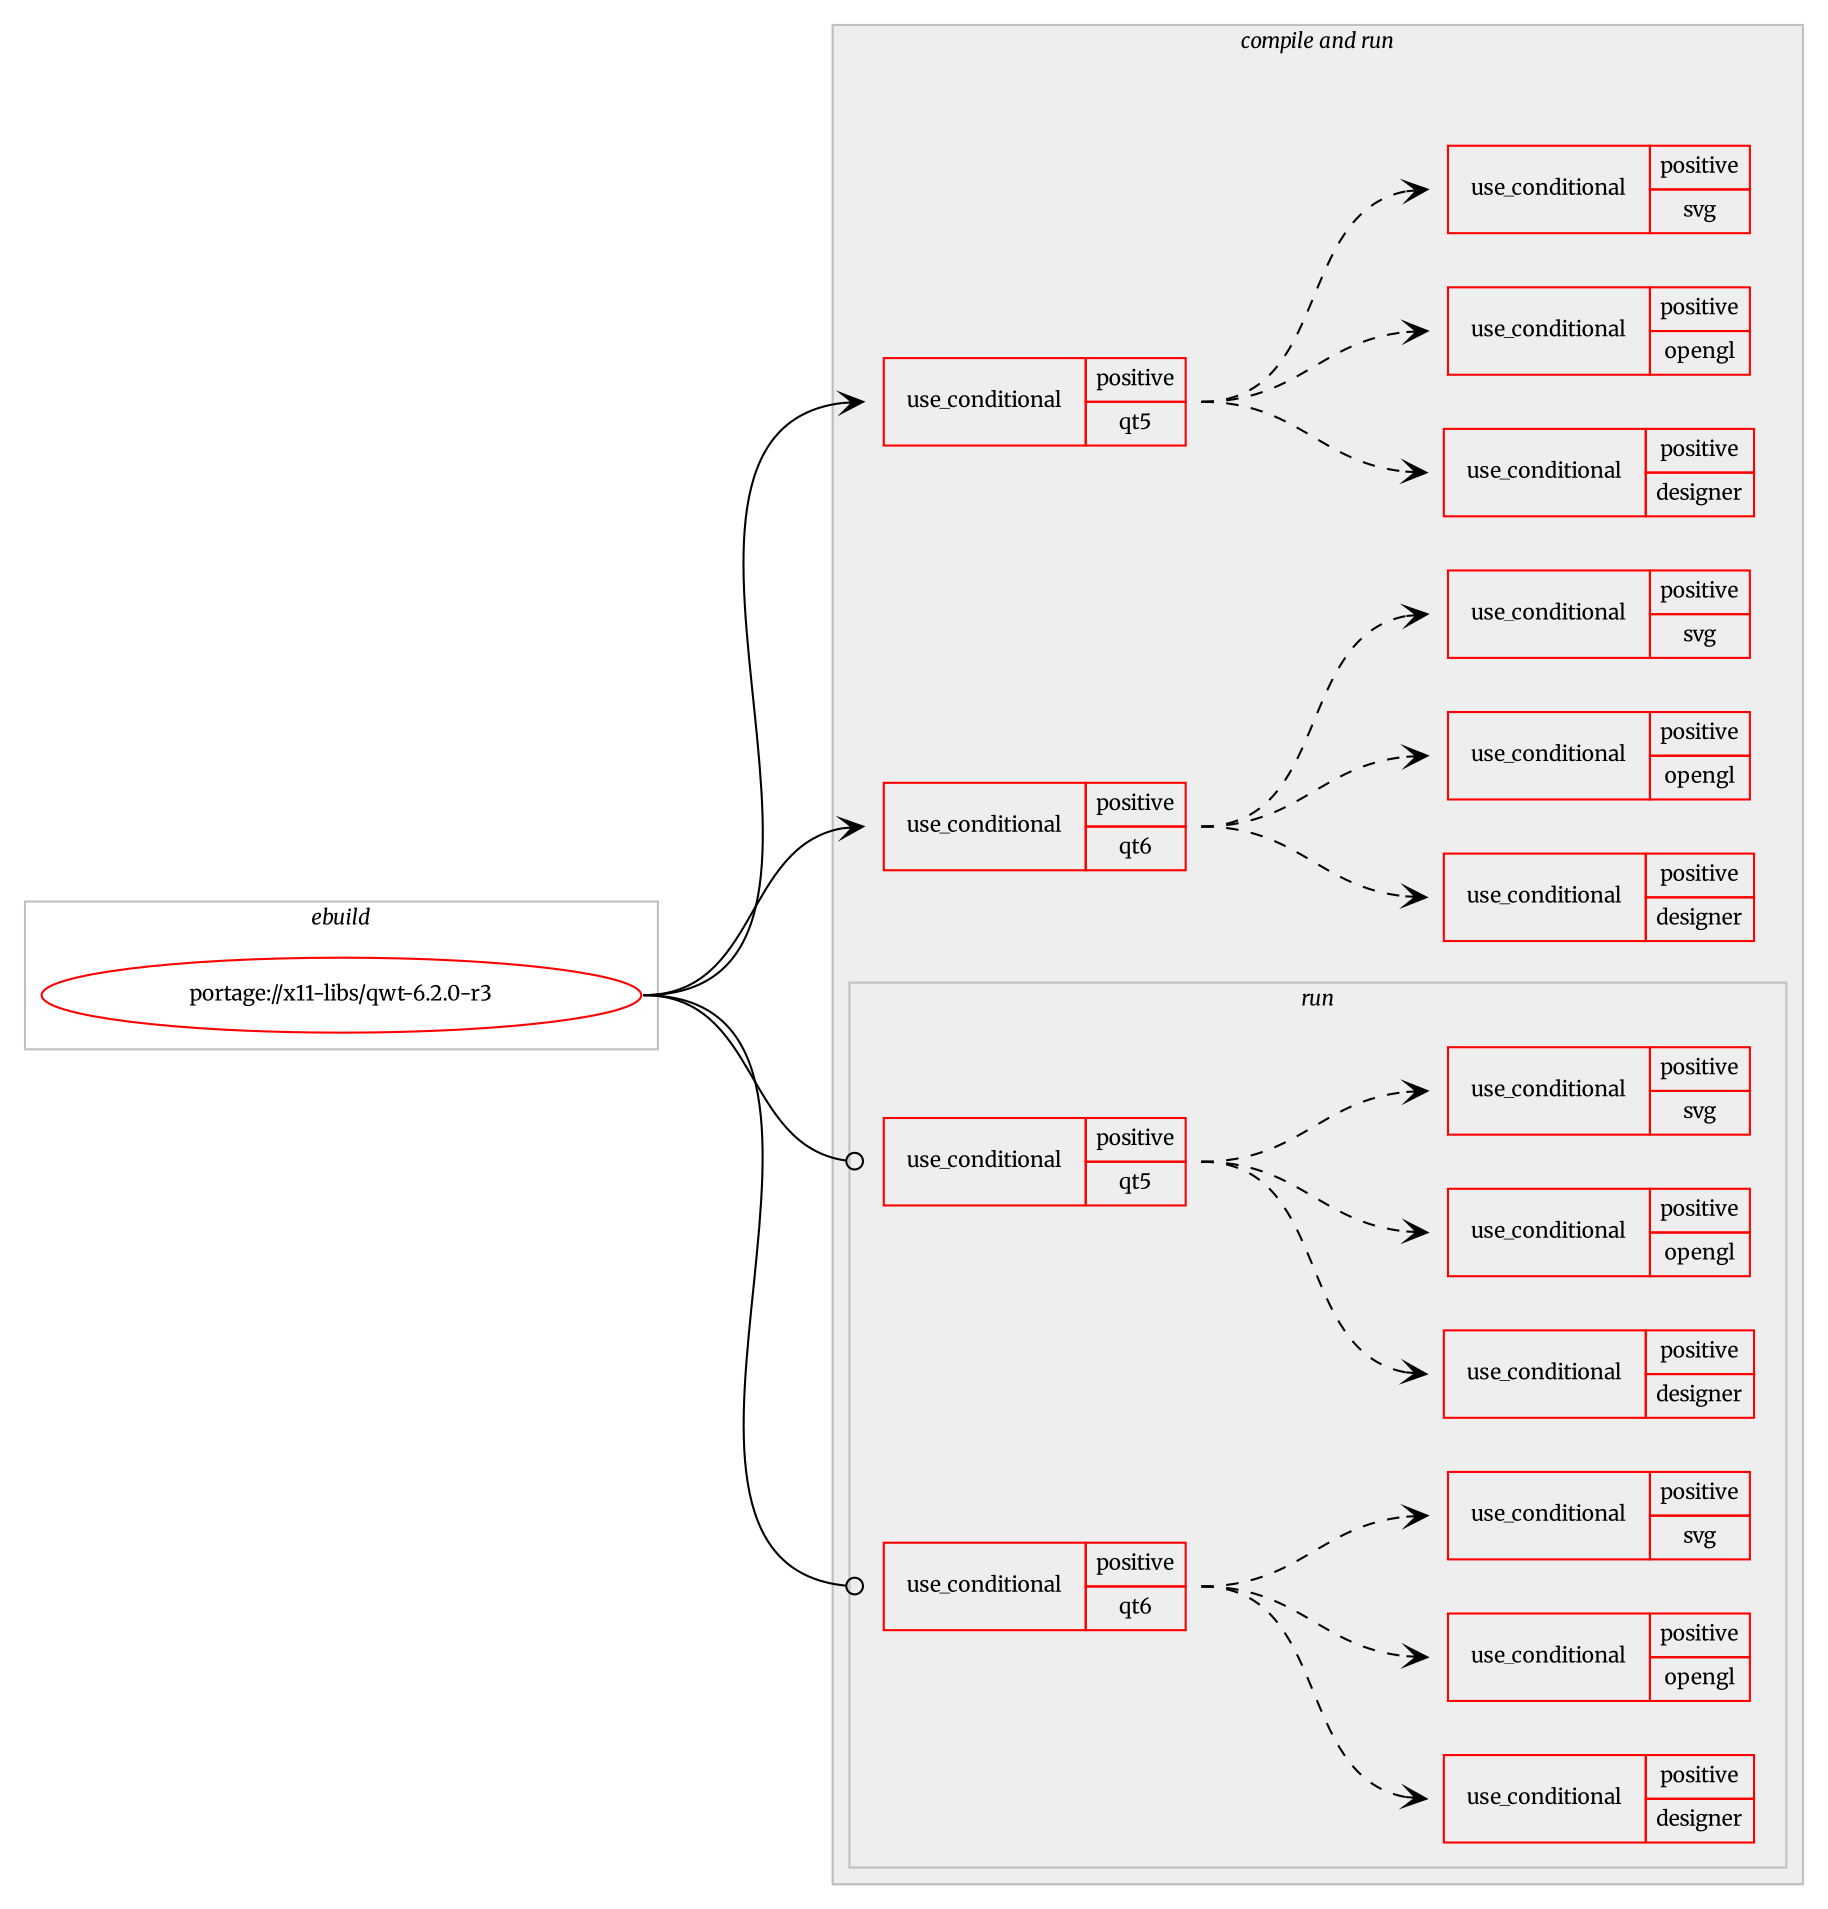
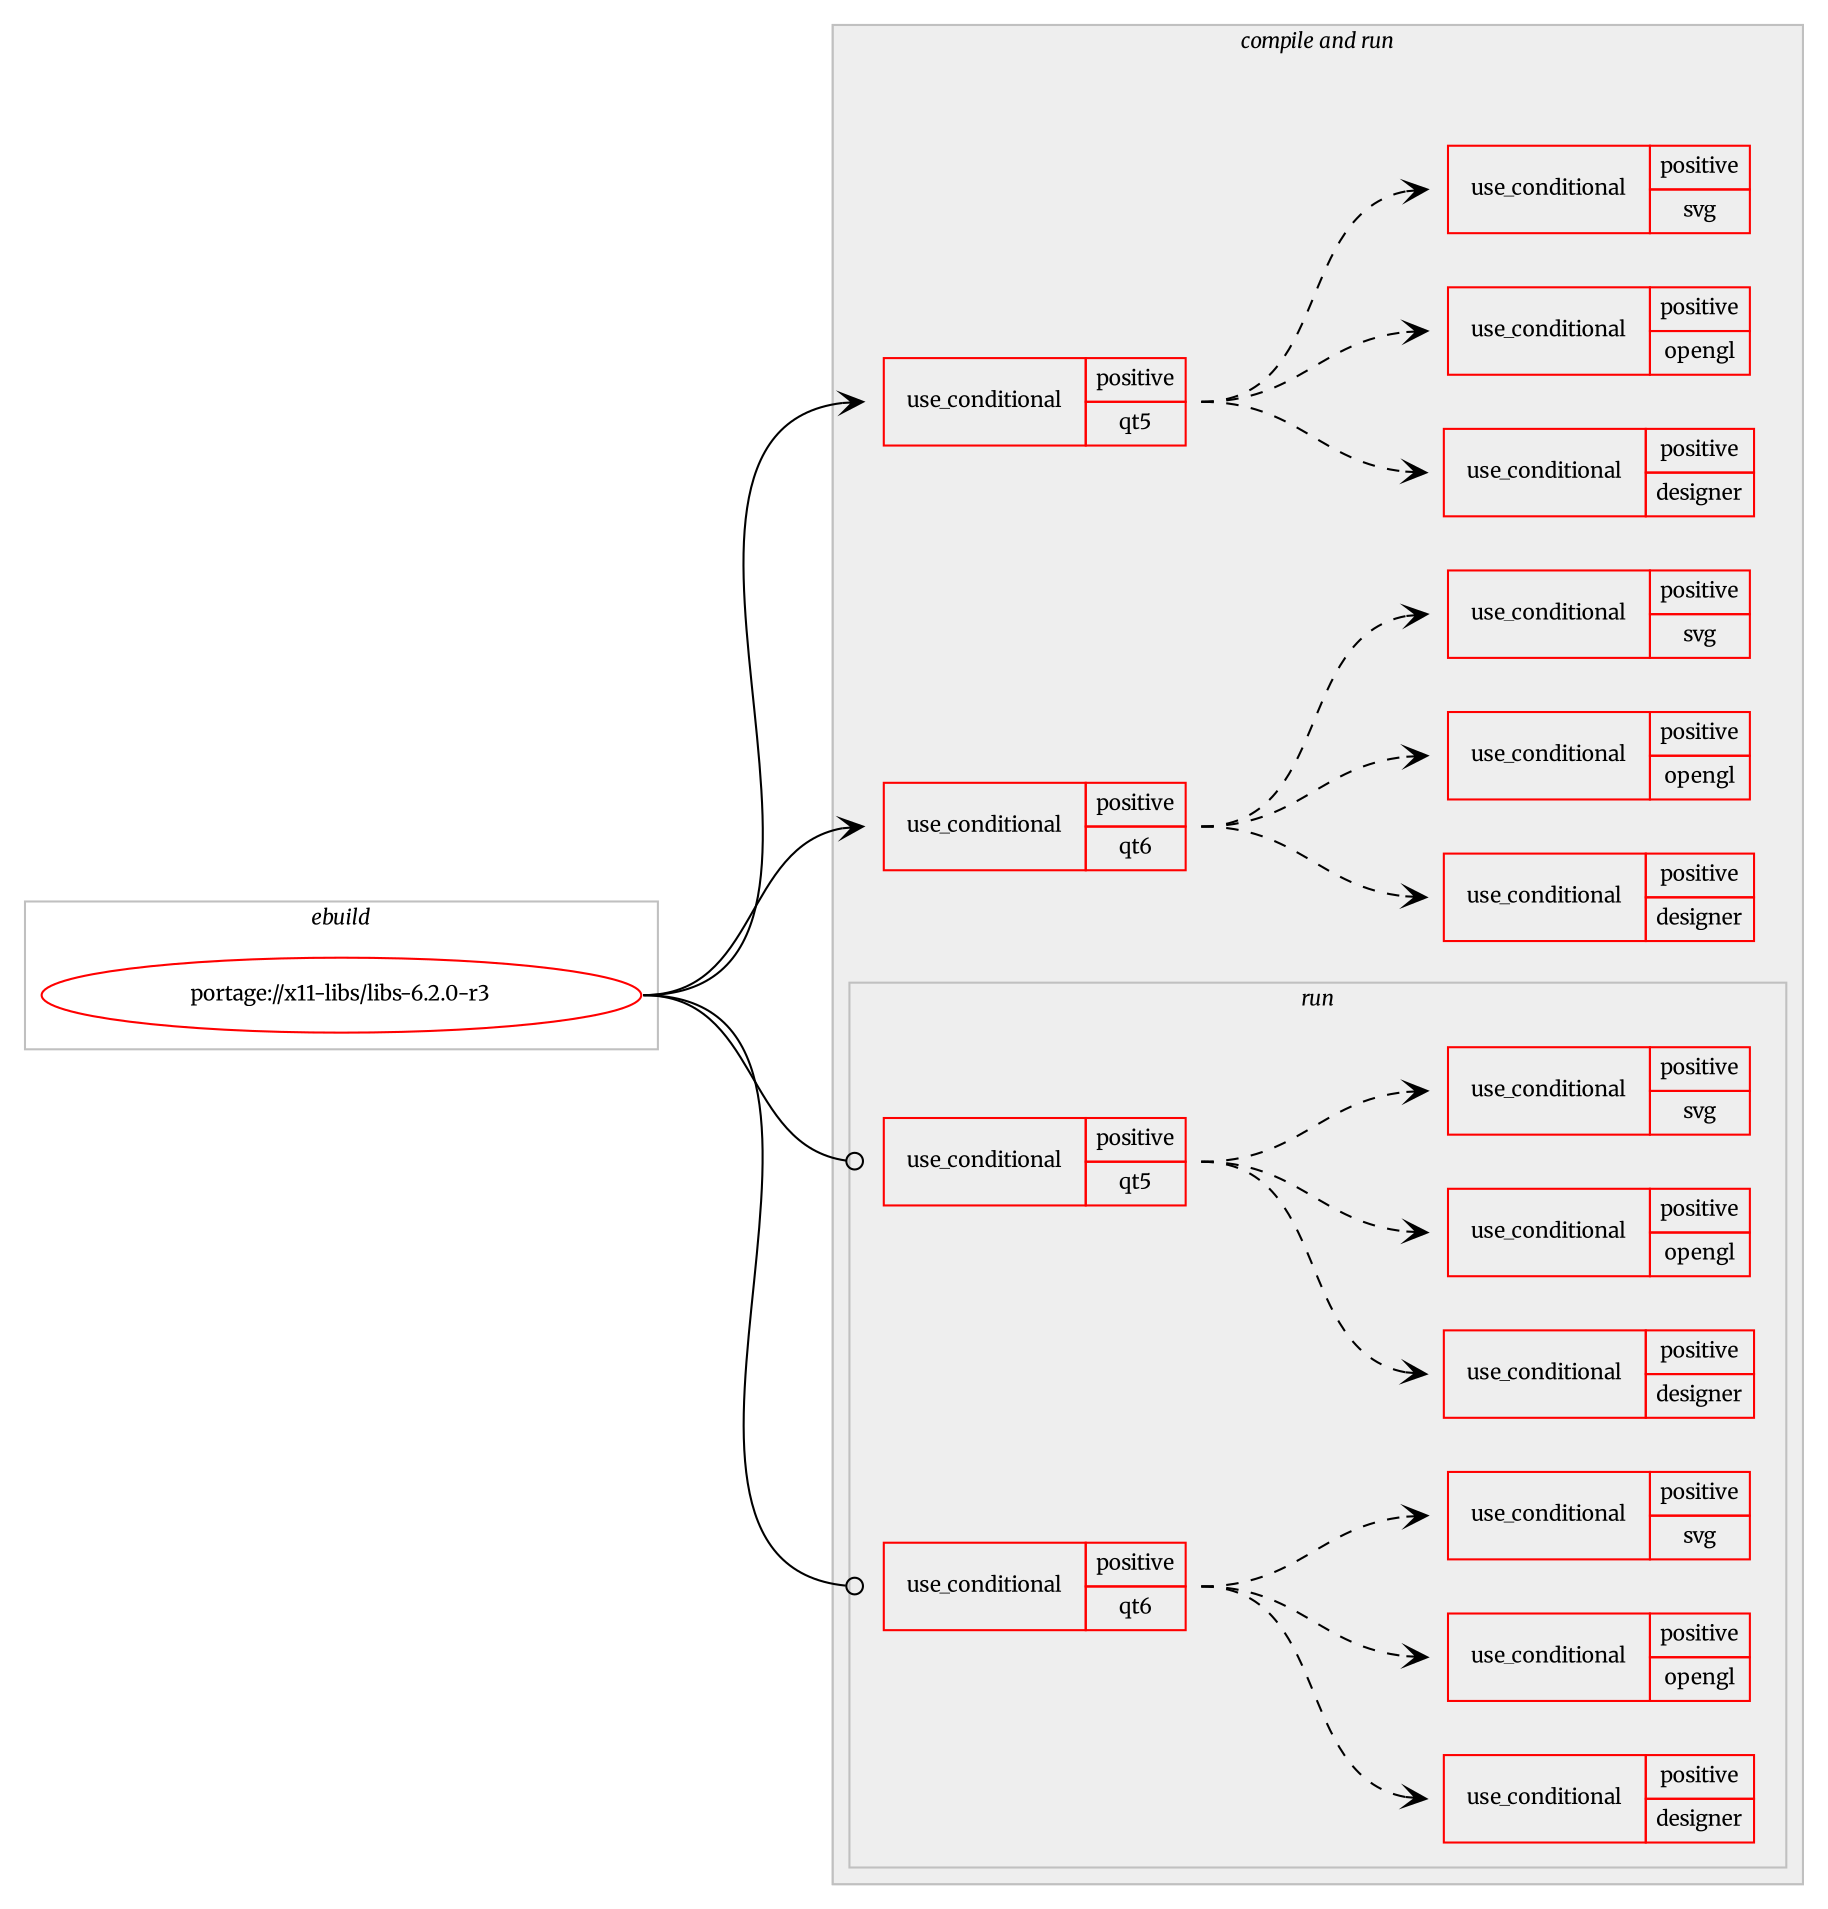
node "portage://x11-libs/qwt-6.2.0-r3": label "portage://x11-libs/qwt-6.2.0-r3" -> "portage://x11-libs/libs-6.2.0-r3"
